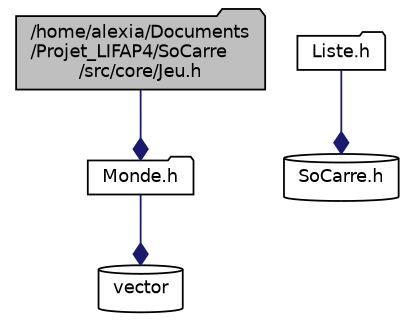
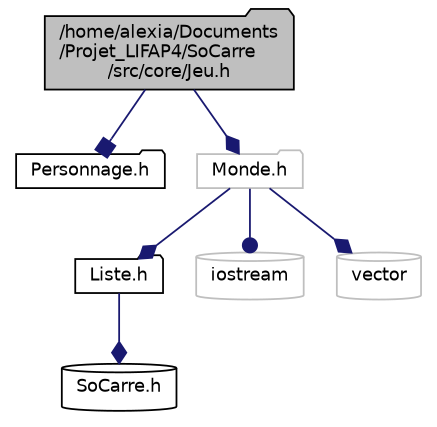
node "Personnage.h": added
node "Monde.h": color black -> grey75
edge "Monde.h" -> "Liste.h": added
node "iostream": added
node "vector": color black -> grey75
